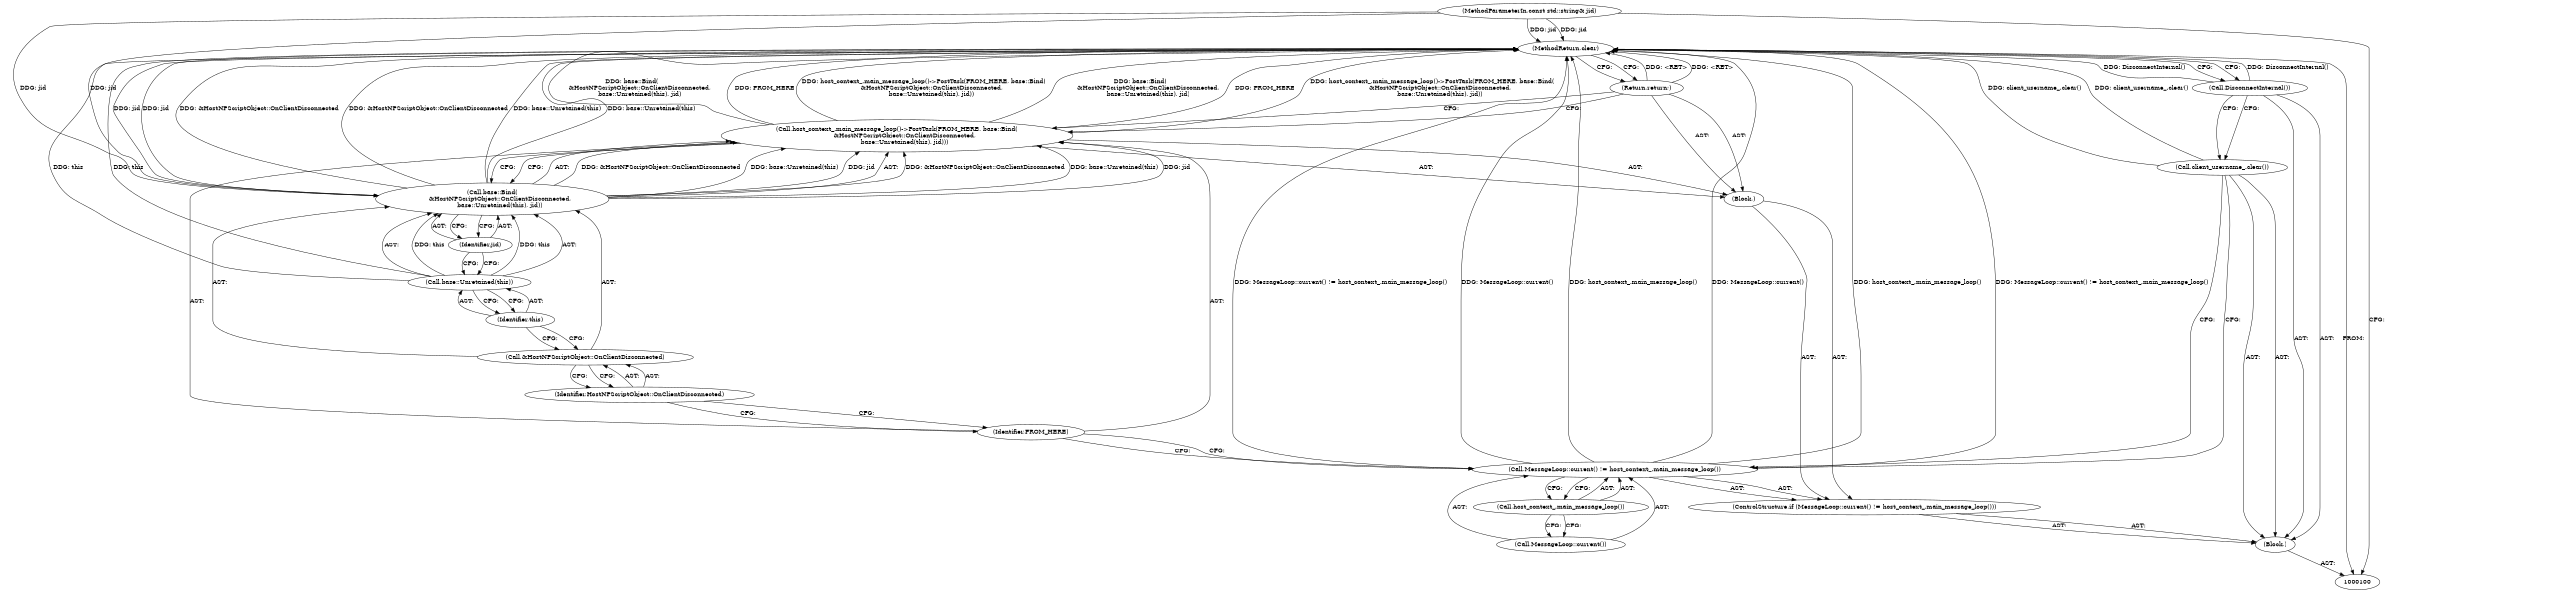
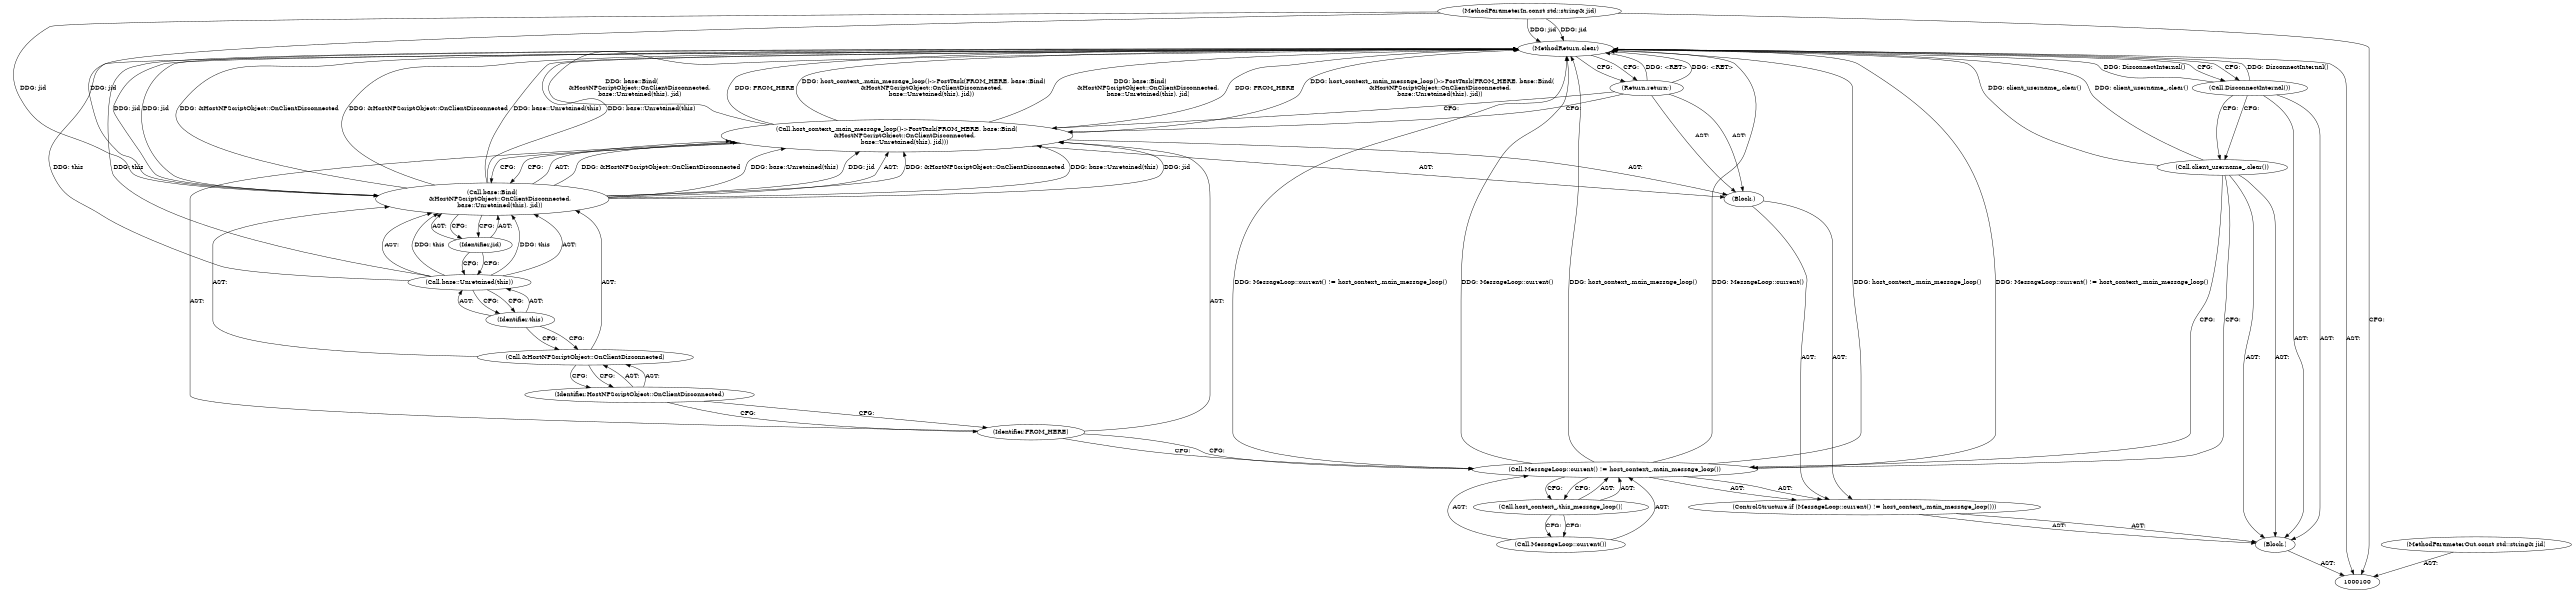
edge "(MethodReturn,clear)" -> "1000100": label "FROM: " -> "AST: "
node "(Call,host_context_.main_message_loop())": label "(Call,host_context_.main_message_loop())" -> "(Call,host_context_.this_message_loop())"
node "(MethodParameterOut,const std::string& jid)": added
